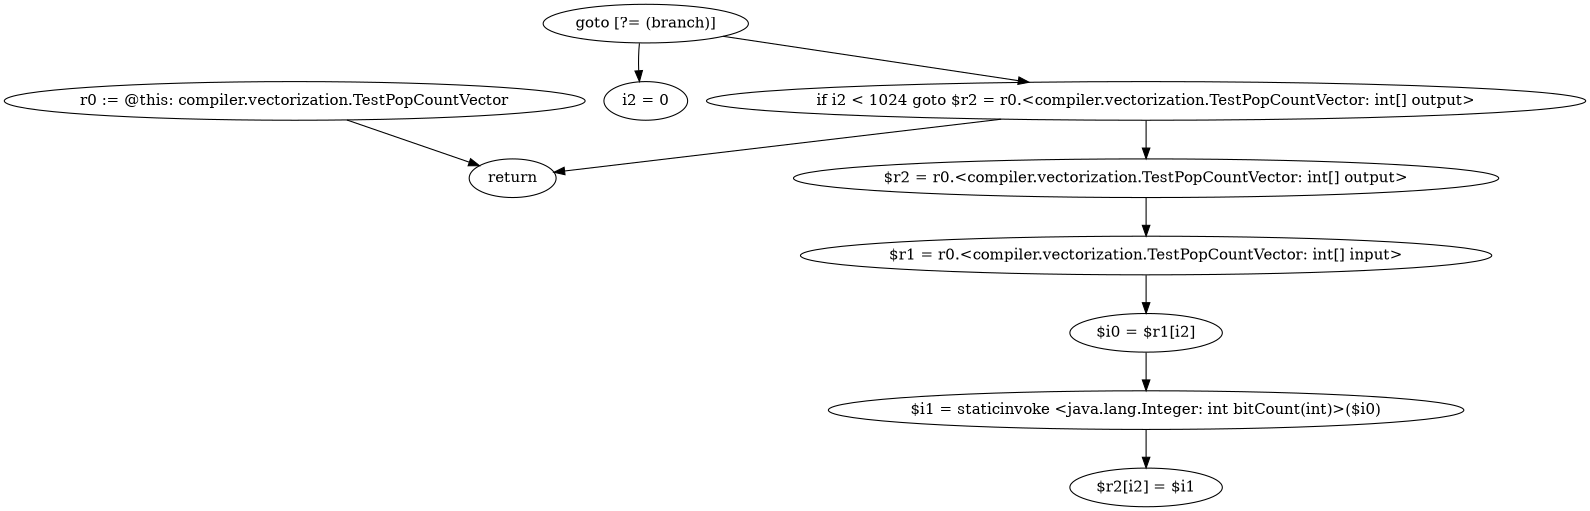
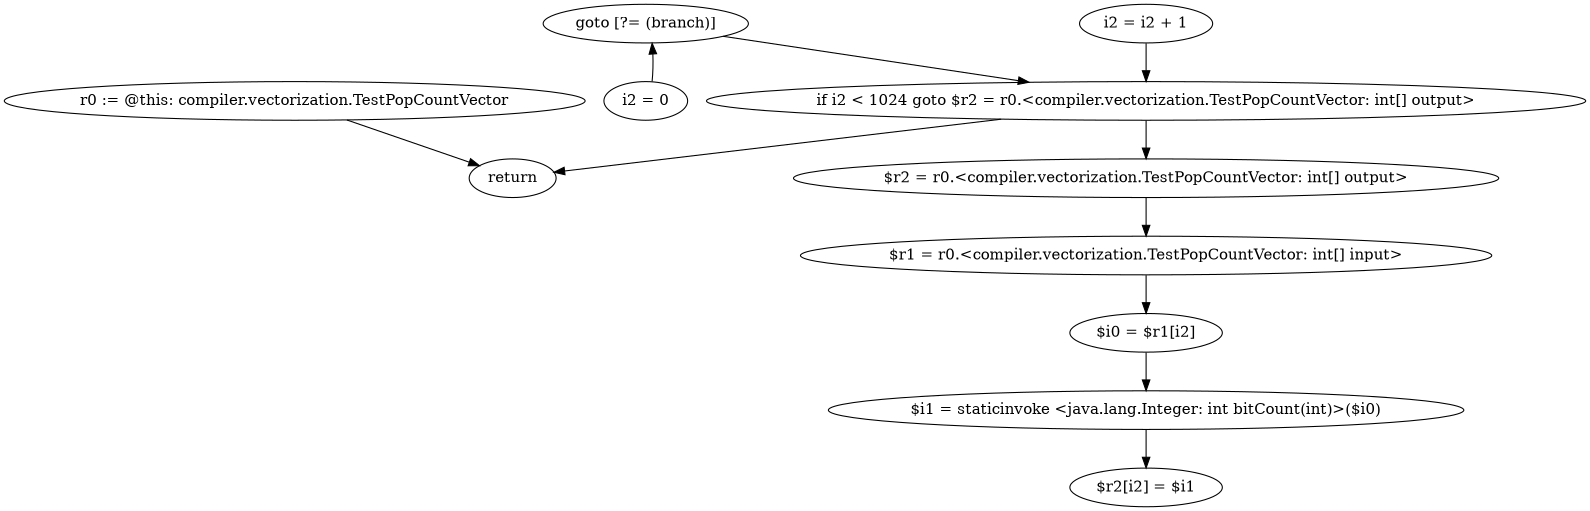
node "i2 = i2 + 1": added
edge "goto [?= (branch)]" -> "i2 = 0": reversed
